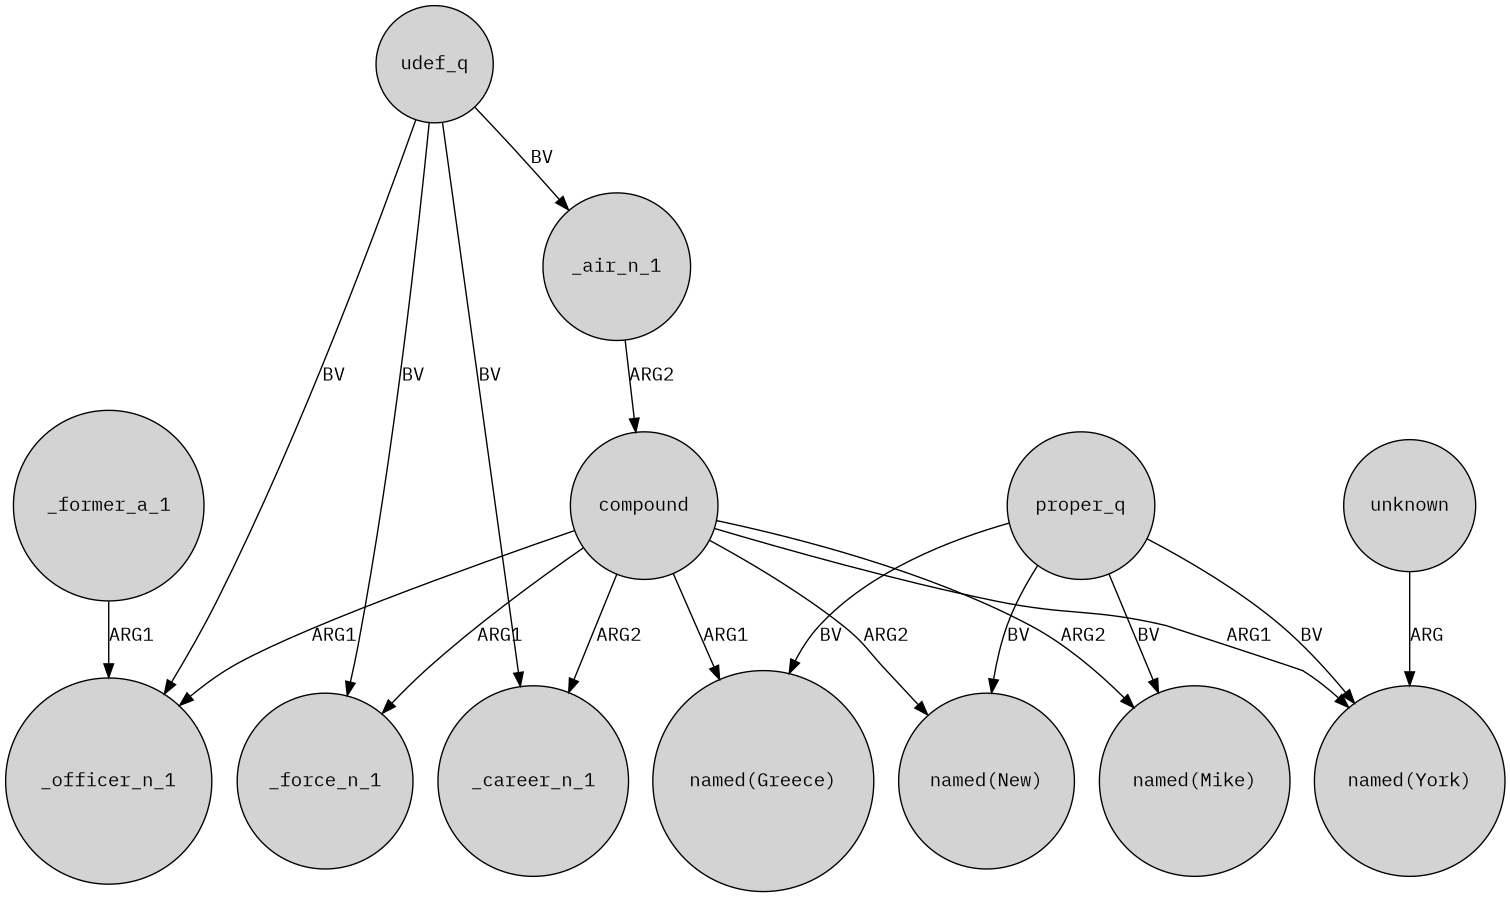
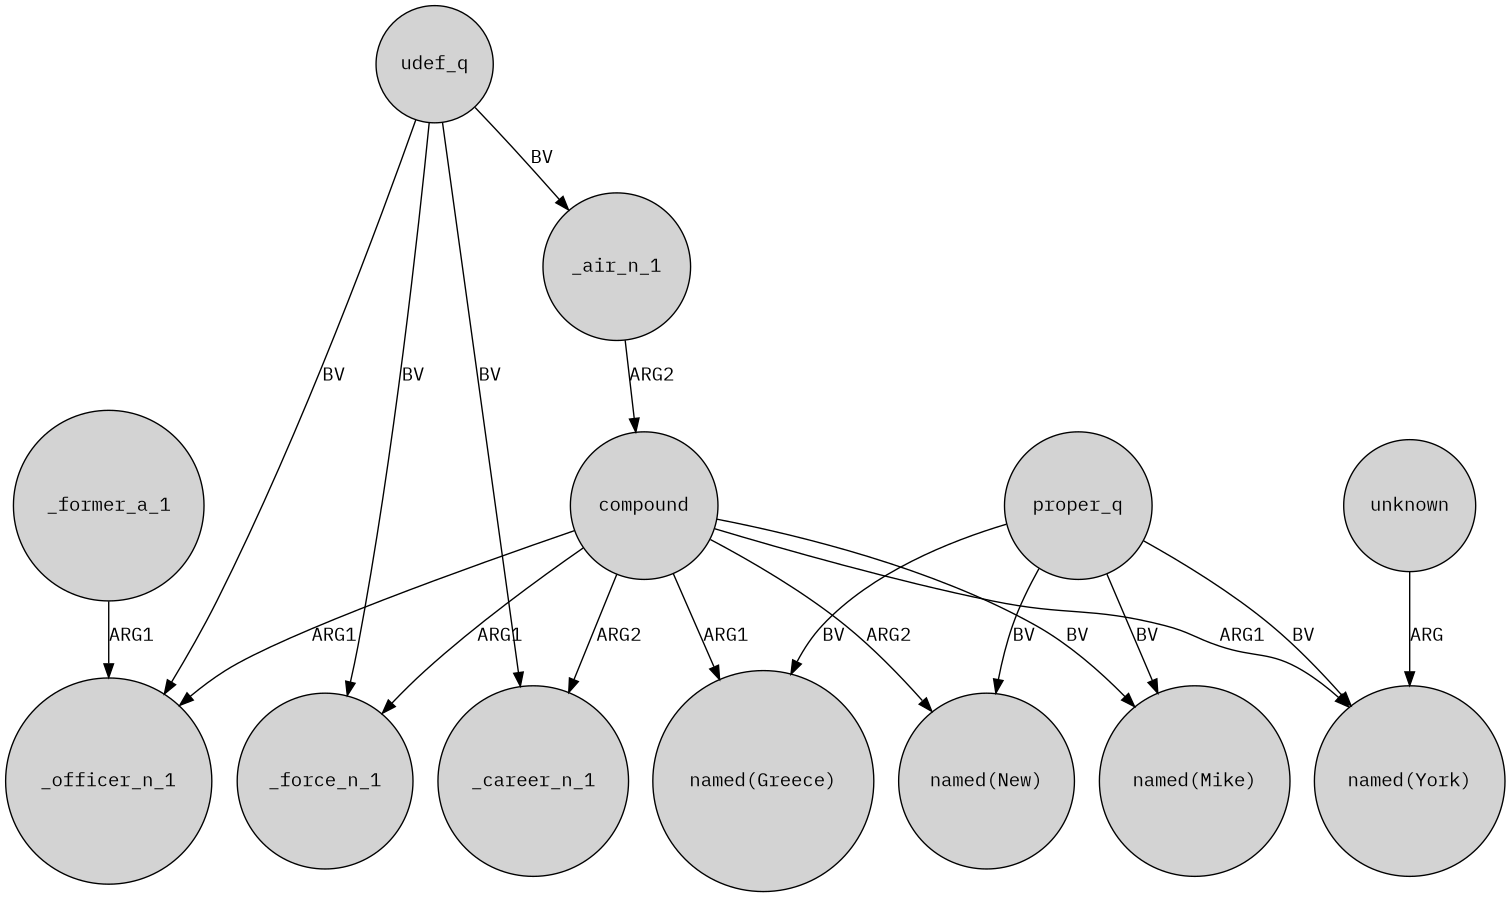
edge "compound" -> "named(Mike)": label "ARG2" -> "BV"
